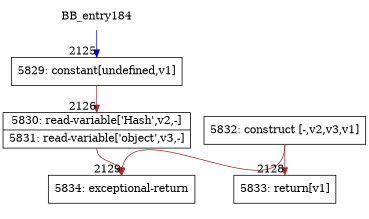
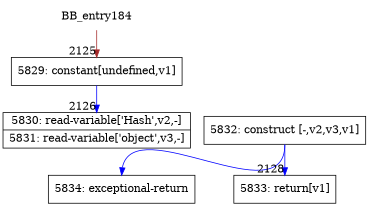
edge "BB_entry184" -> "5829: constant[undefined,v1]": color blue -> brown
edge "5829: constant[undefined,v1]" -> "5830: read-variable['Hash',v2,-]": color brown -> blue
edge "5832: construct [-,v2,v3,v1]" -> "5833: return[v1]": color brown -> blue
edge "5830: read-variable['Hash',v2,-]" -> "5834: exceptional-return": removed
edge "5832: construct [-,v2,v3,v1]" -> "5834: exceptional-return": color brown -> blue
